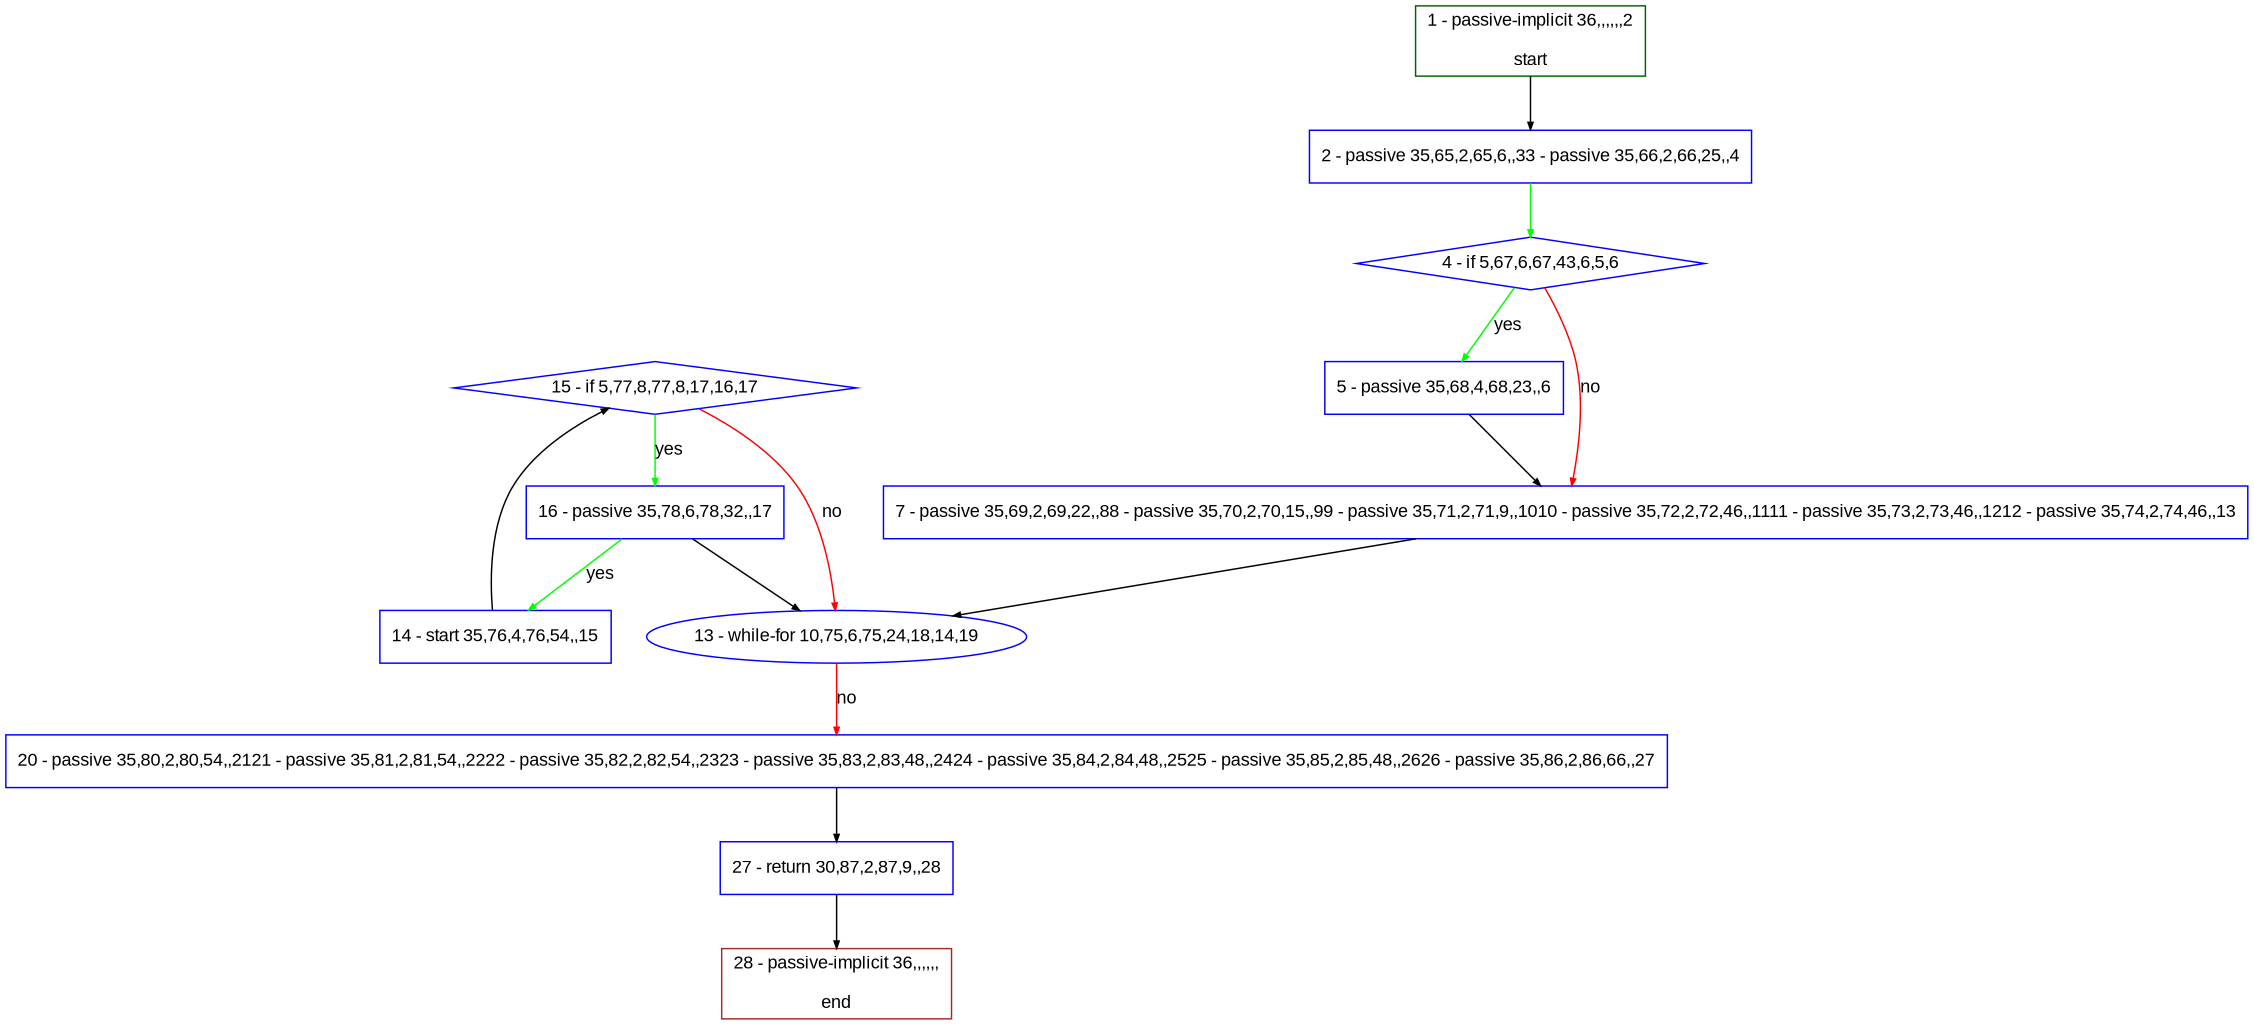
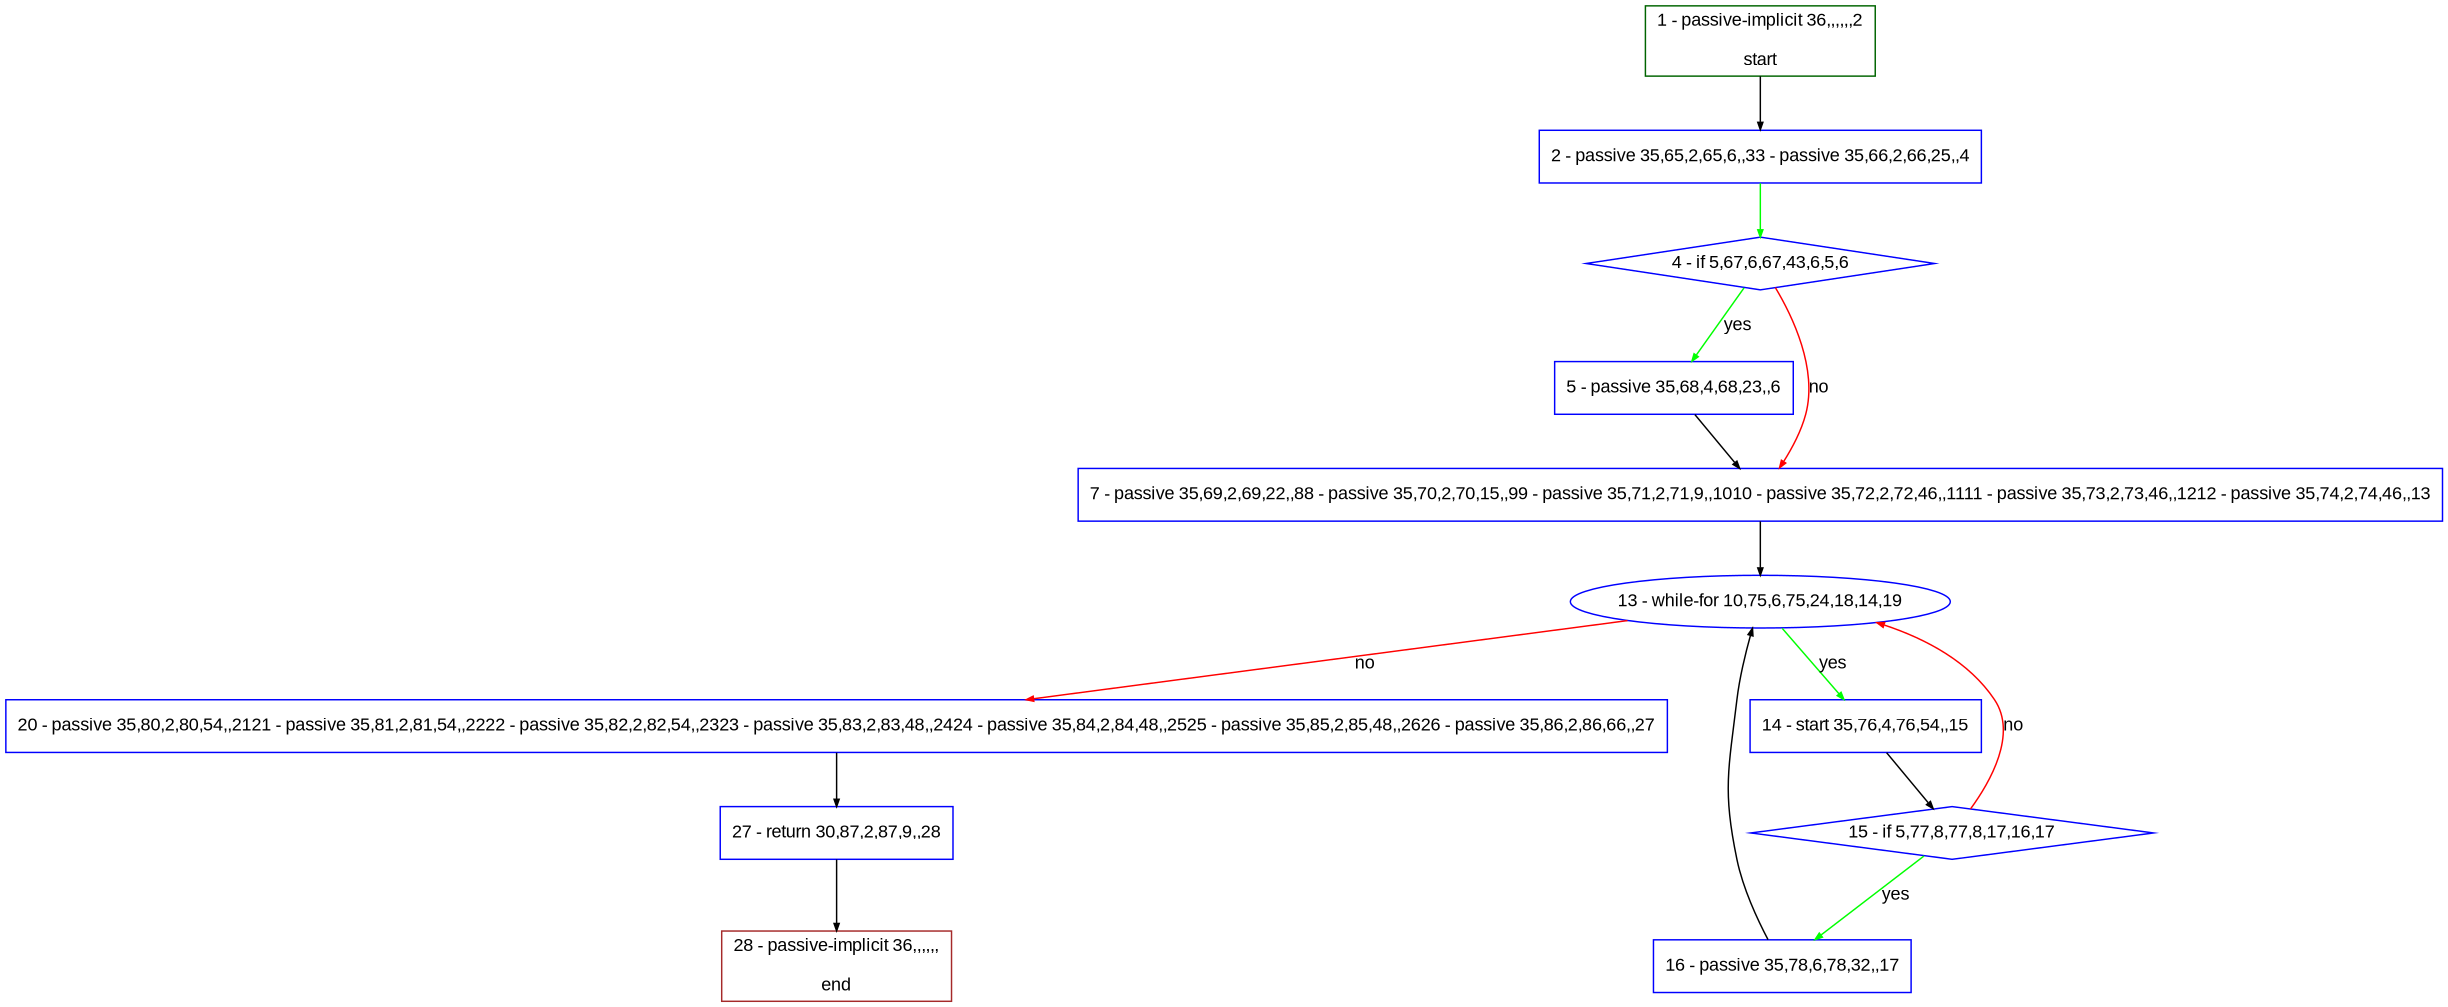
edge "16 - passive 35,78,6,78,32,,17" -> "14 - start 35,76,4,76,54,,15": now "13 - while-for 10,75,6,75,24,18,14,19" -> "14 - start 35,76,4,76,54,,15"
